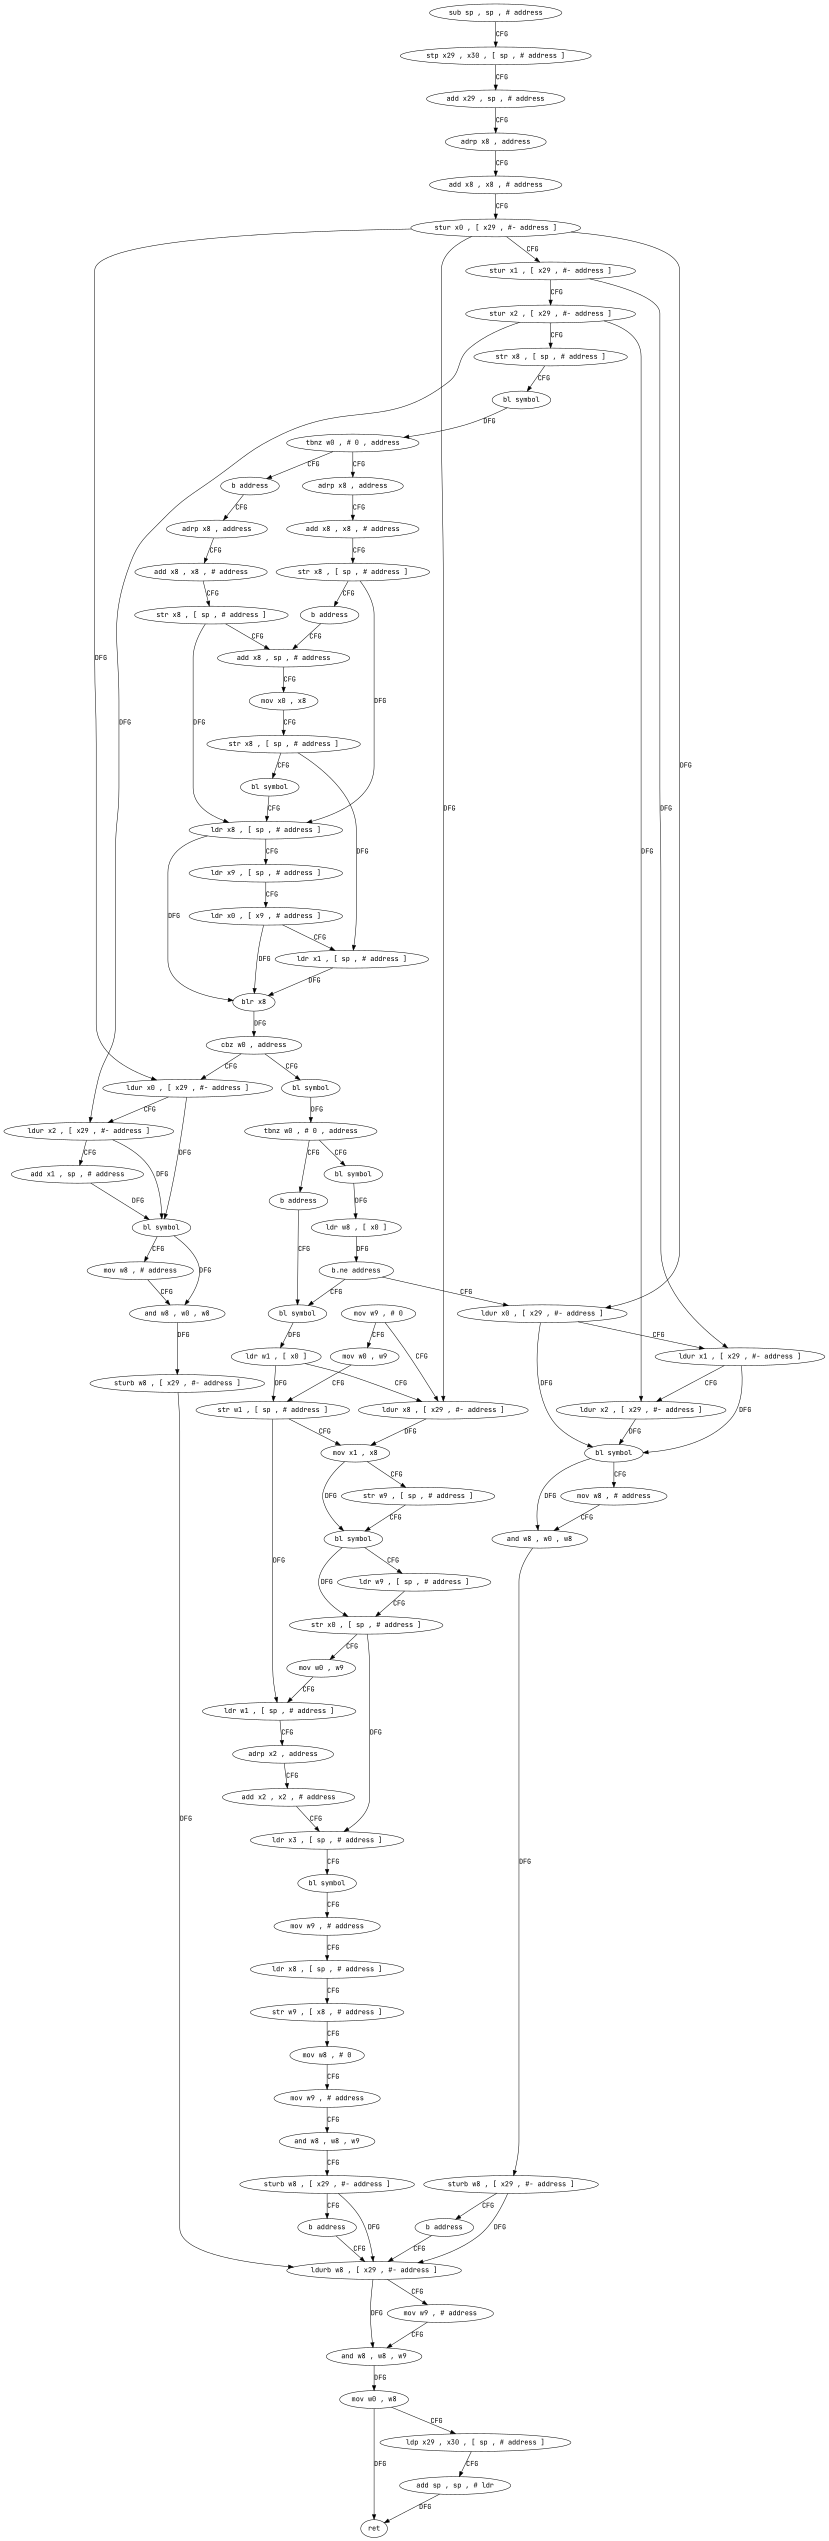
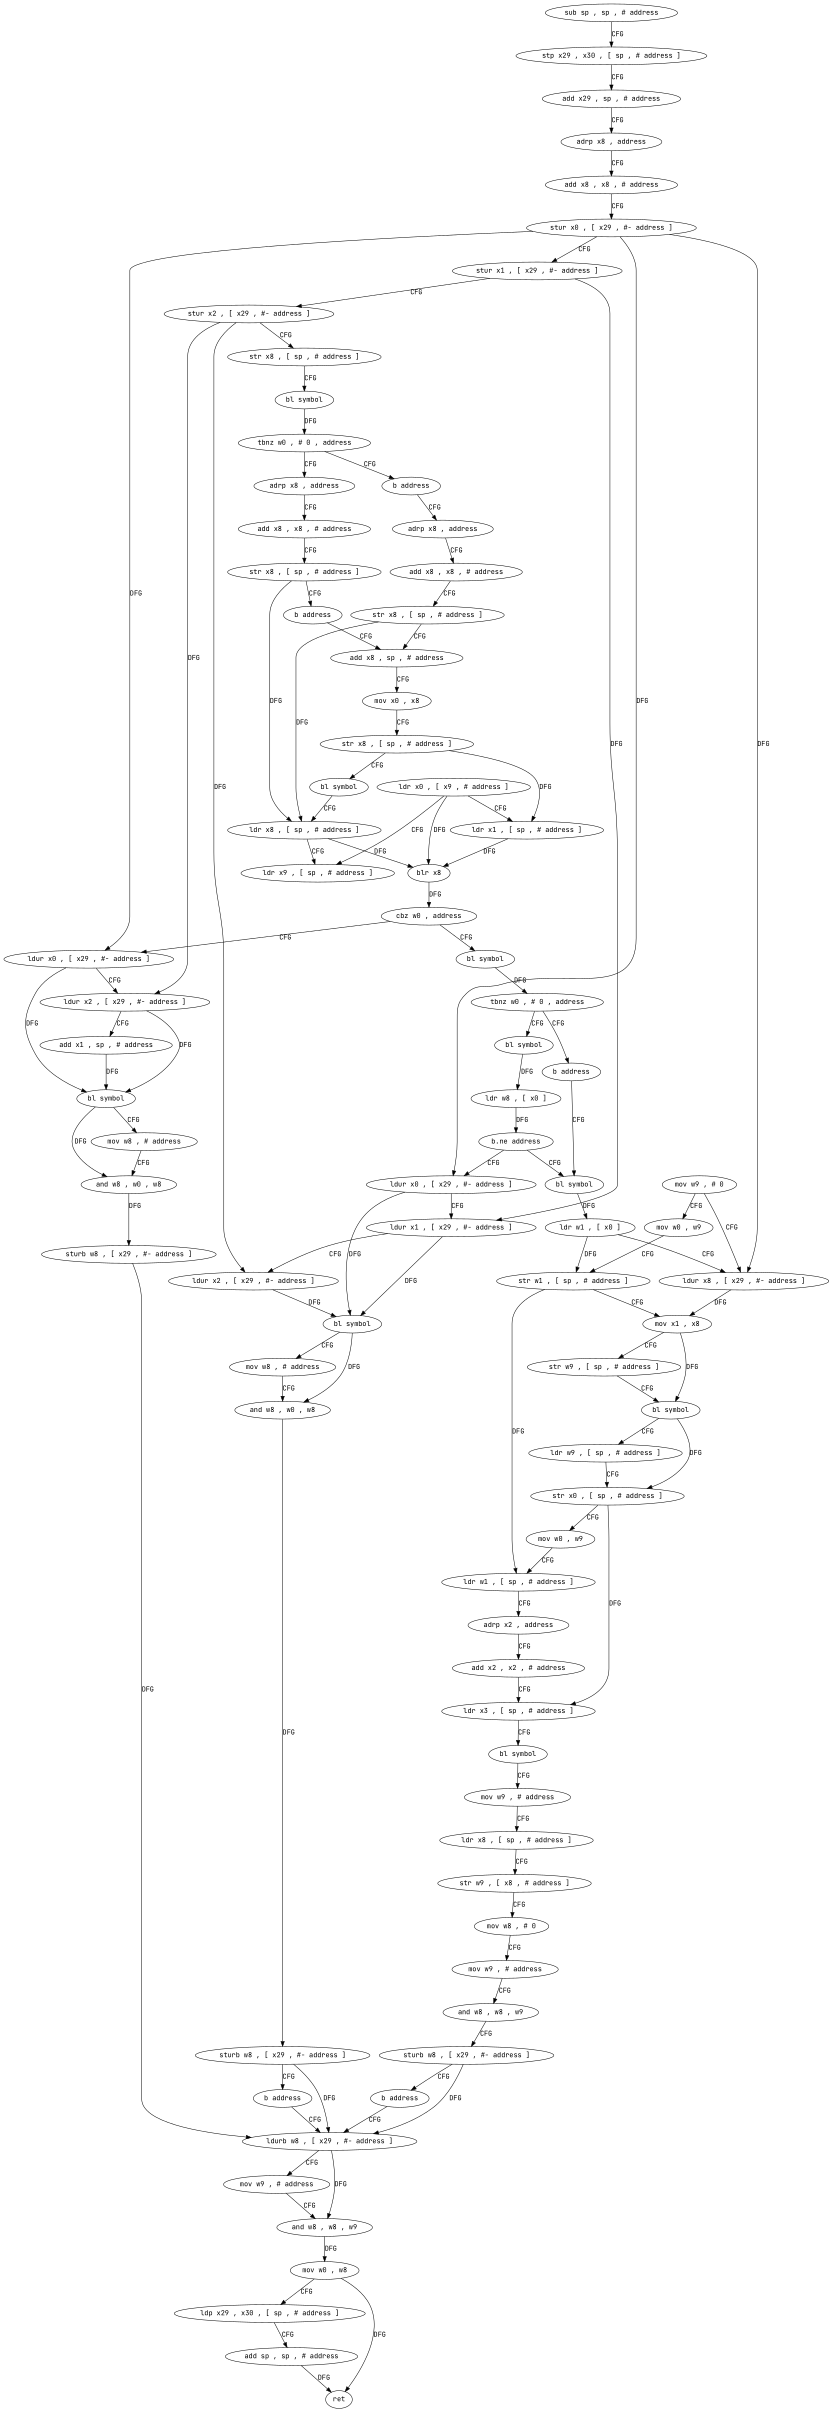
edge "ldr x9 , [ sp , # address ]" -> "ldr x0 , [ x9 , # address ]": reversed
node "add sp , sp , # ldr": label "add sp , sp , # ldr" -> "add sp , sp , # address"
